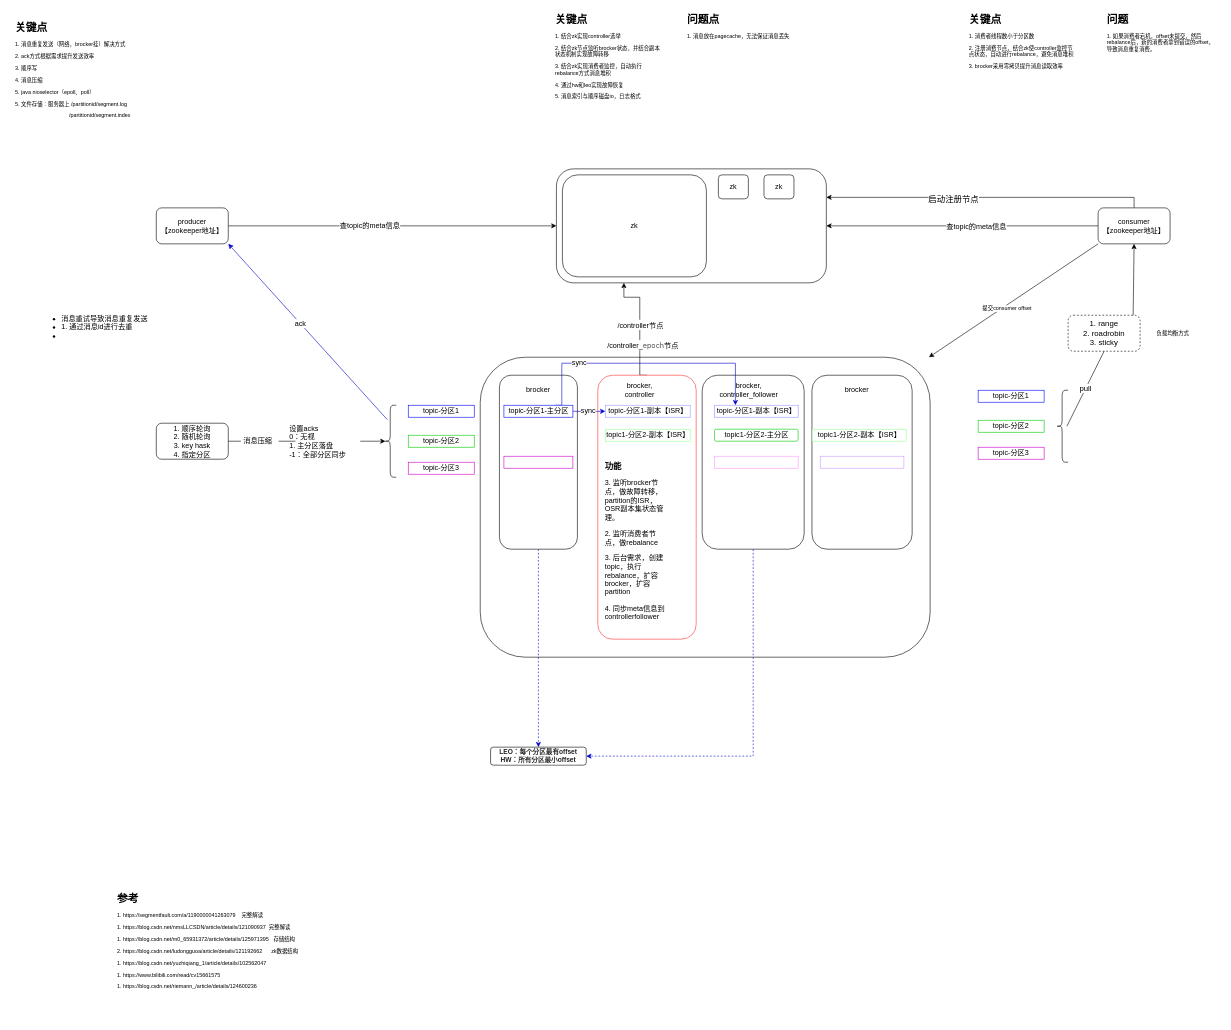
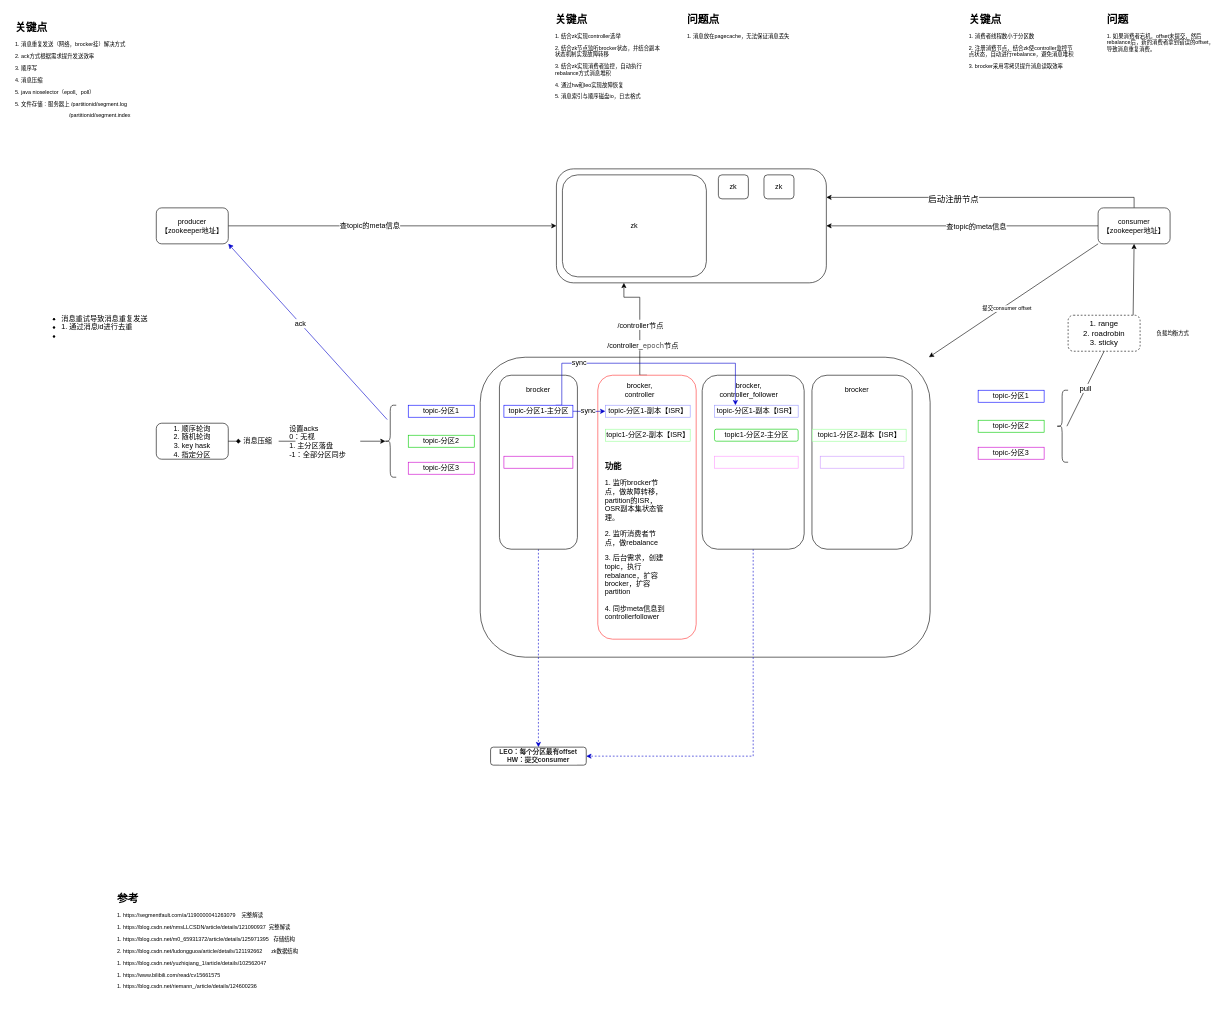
edge "1. 顺序轮询 2. 随机轮询 3. key hask 4. 指定分区" -- "消息压缩": arrowhead none -> diamond
node "功能3. 监听brocker节点，做故障转移，partition的ISR，OSR副本集状态管理。 2. 监听消费者节点，做rebalance 3. 后台需求，创建topic，执行rebalance，扩容brocker，扩容partition 4. 同步meta信息到controllerfollower": label "功能3. 监听brocker节点，做故障转移，partition的ISR，OSR副本集状态管理。 2. 监听消费者节点，做rebalance 3. 后台需求，创建topic，执行rebalance，扩容brocker，扩容partition 4. 同步meta信息到controllerfollower" -> "功能1. 监听brocker节点，做故障转移，partition的ISR，OSR副本集状态管理。 2. 监听消费者节点，做rebalance 3. 后台需求，创建topic，执行rebalance，扩容brocker，扩容partition 4. 同步meta信息到controllerfollower"
node "LEO：每个分区最有offsetHW：所有分区最小offset": label "LEO：每个分区最有offsetHW：所有分区最小offset" -> "LEO：每个分区最有offsetHW：提交consumer"
